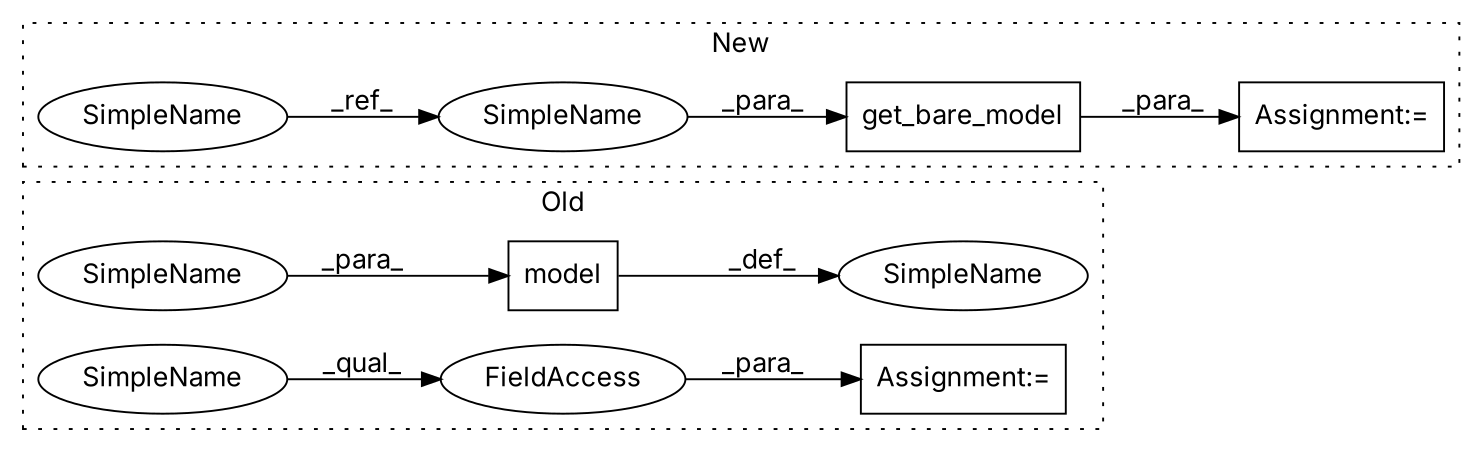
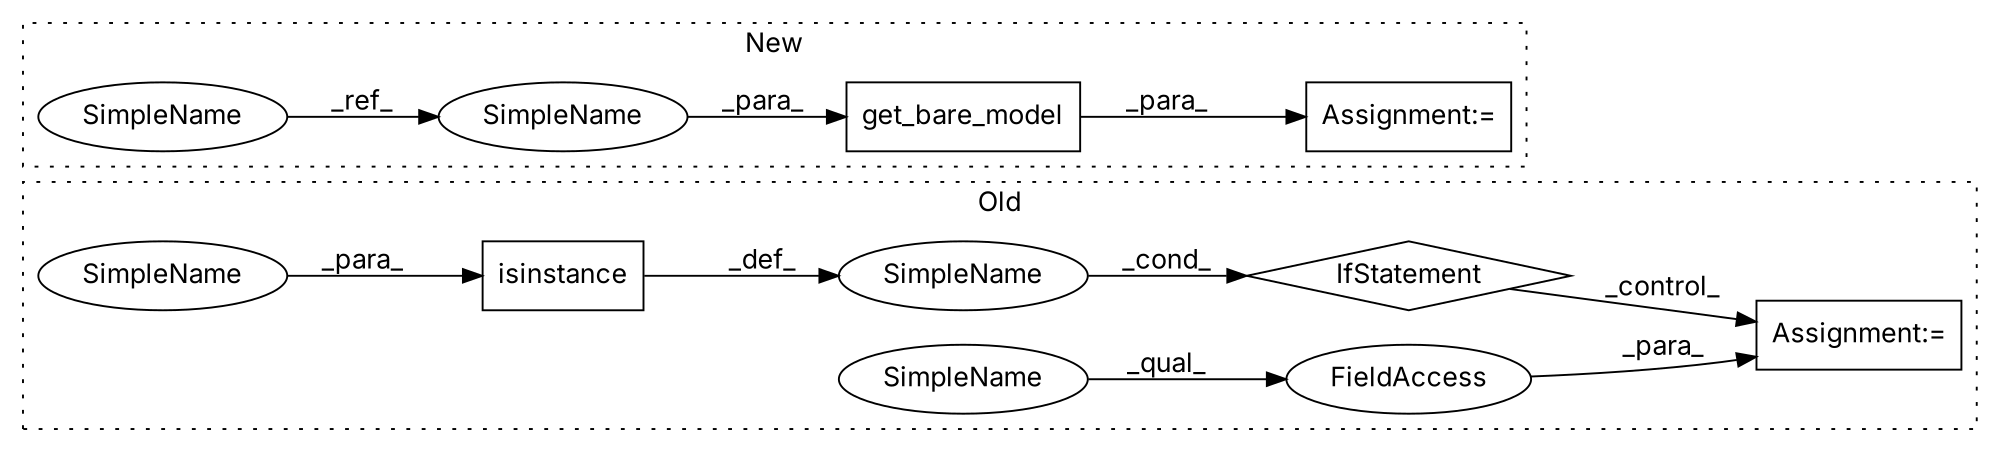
node "model": label "model" -> "isinstance"
node "IfStatement": added
